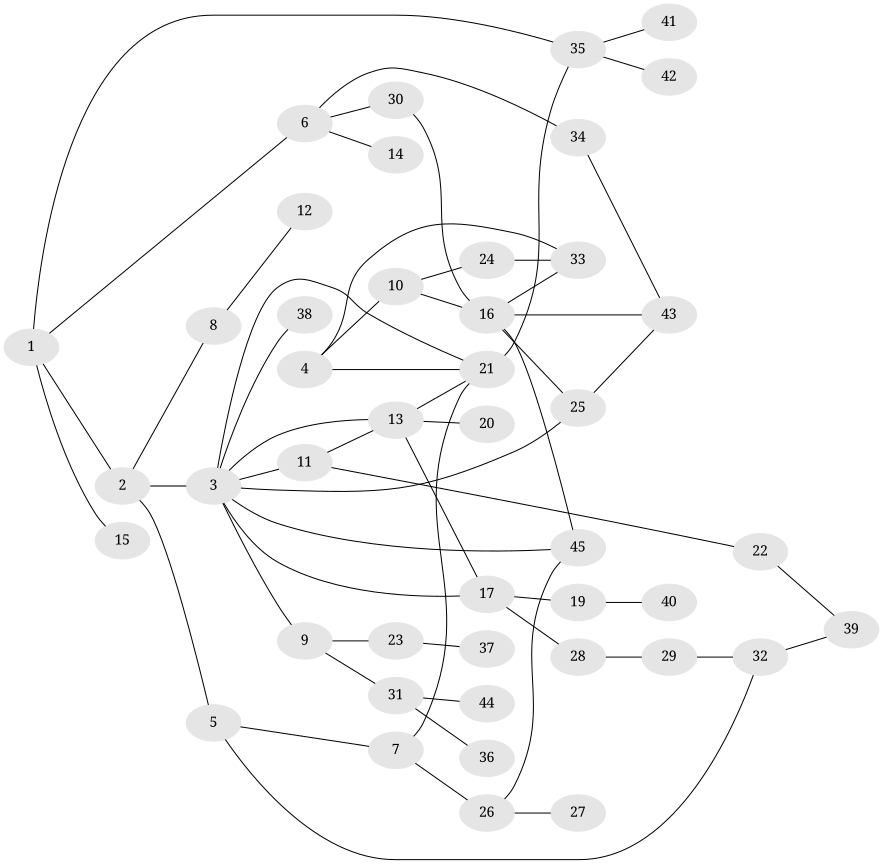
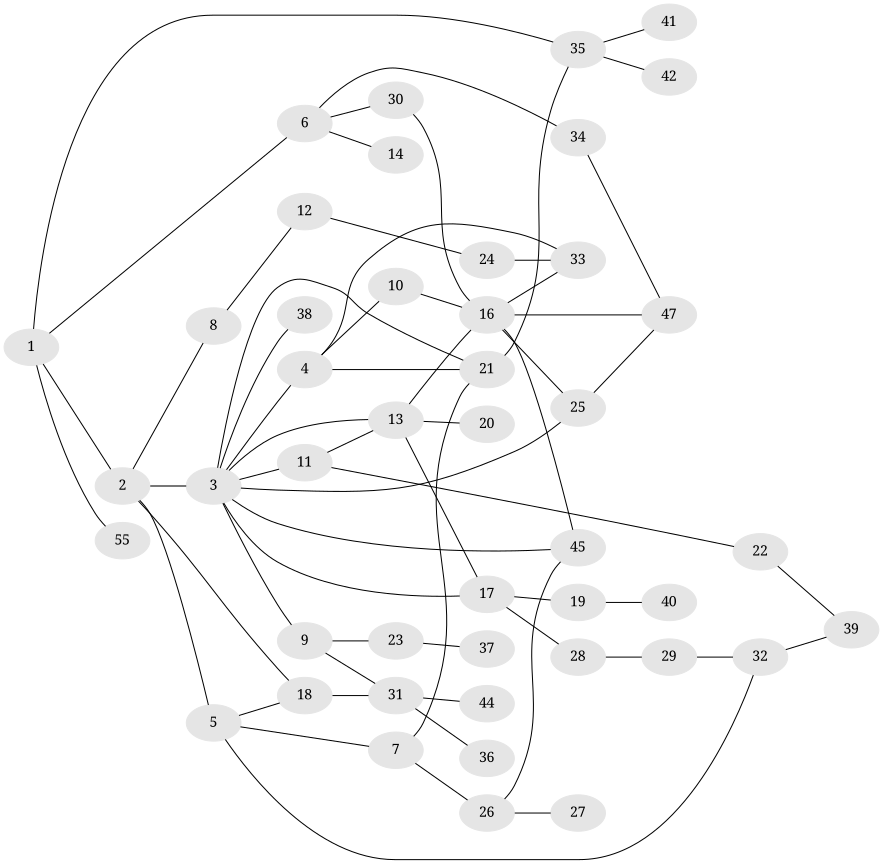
edge "24" -- "10": now "24" -- "12"
node "43": label "43" -> "47"
edge "21" -- "13": now "16" -- "13"
edge "4" -- "3": added
node "15": label "15" -> "55"
node "18": added
